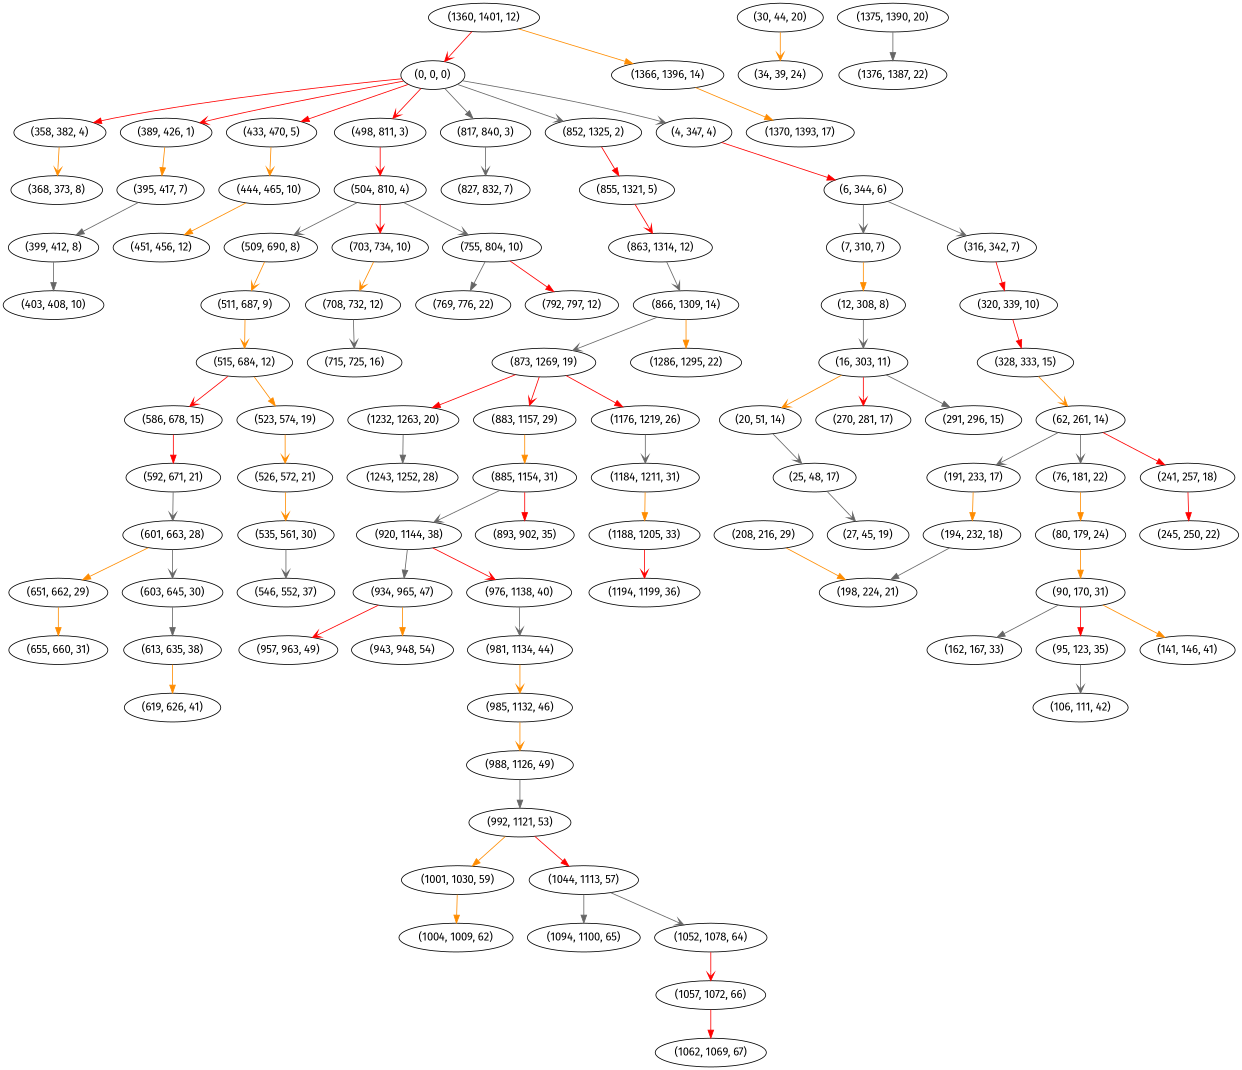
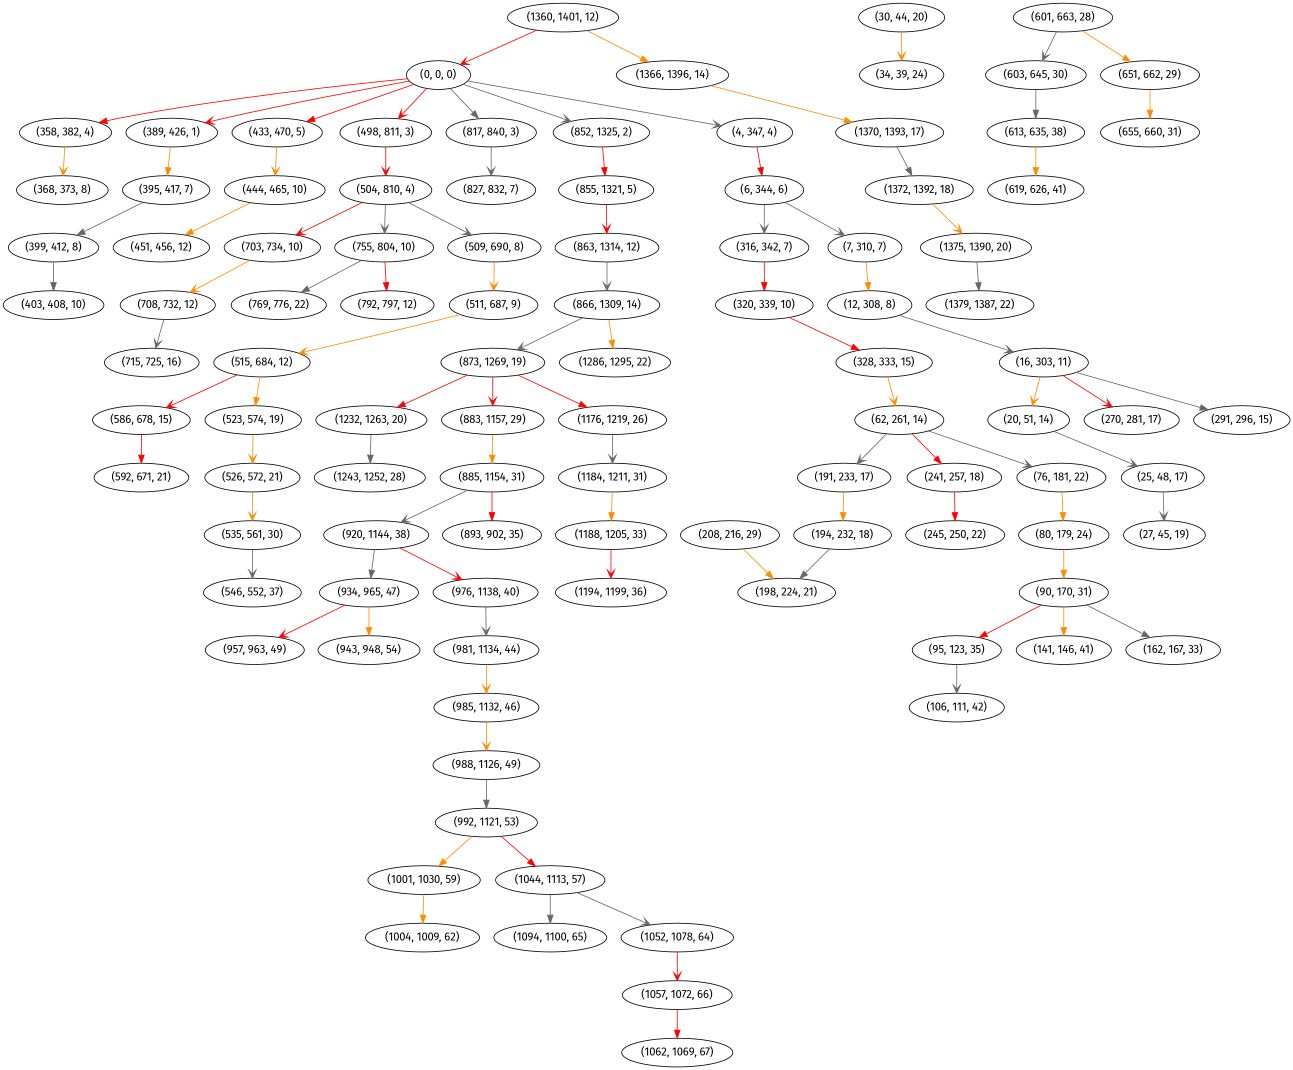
node "(1376, 1387, 22)": label "(1376, 1387, 22)" -> "(1379, 1387, 22)"
node "(1372, 1392, 18)": added
edge "(592, 671, 21)" -> "(601, 663, 28)": removed
